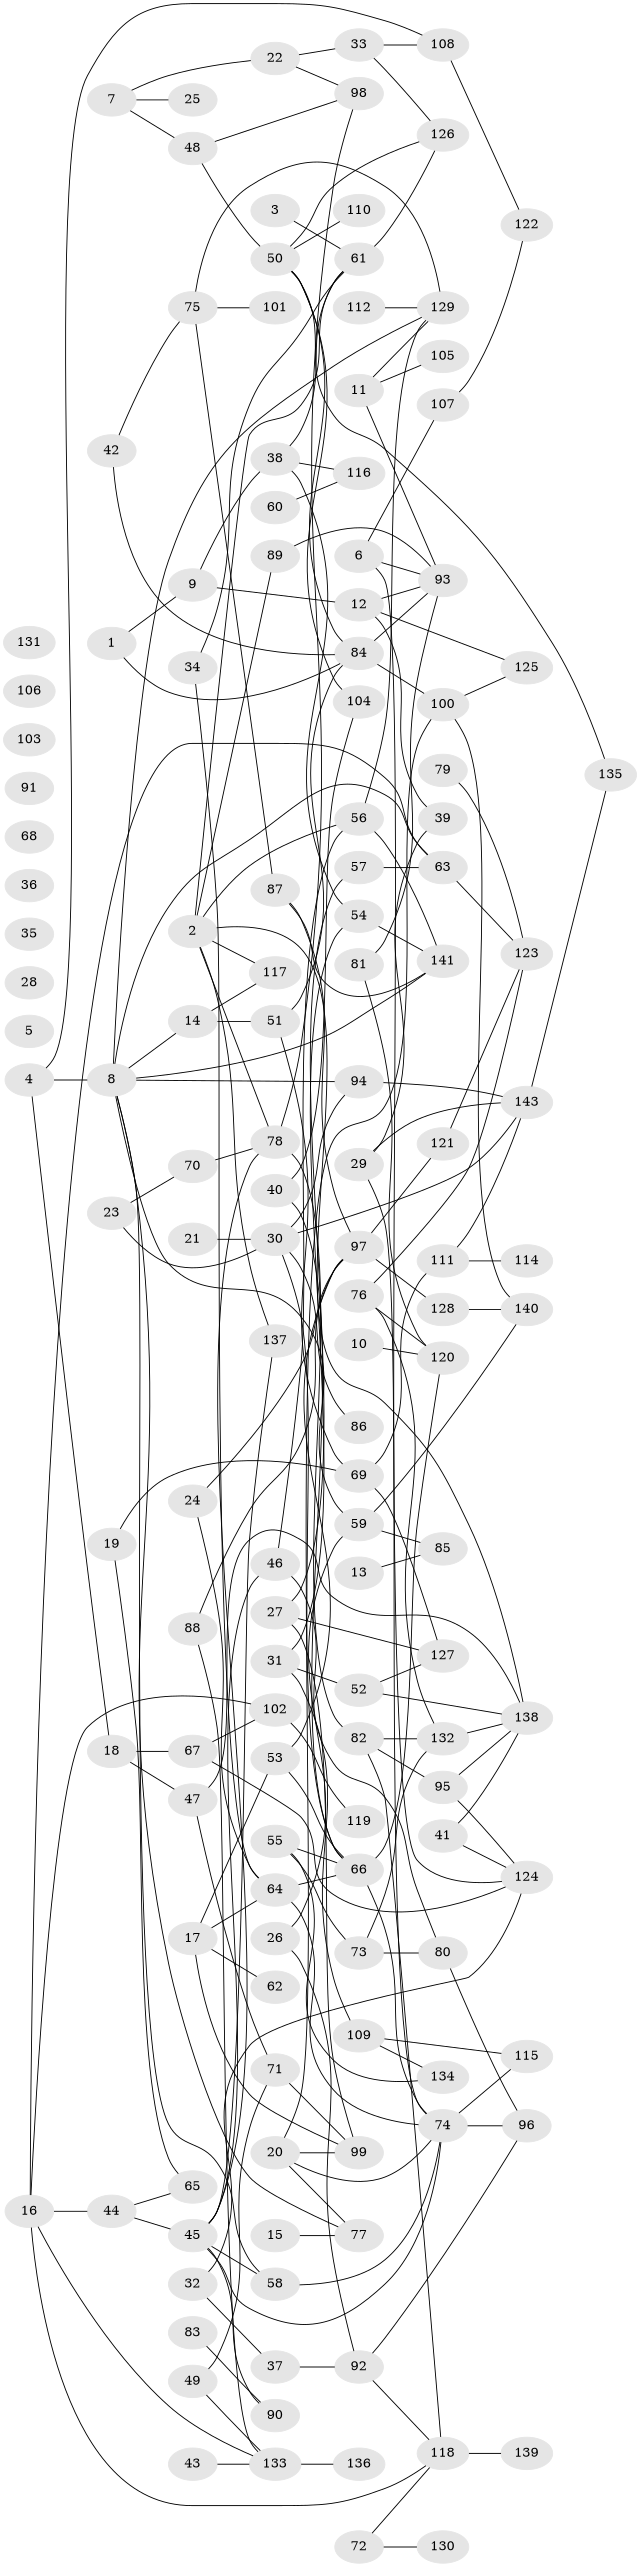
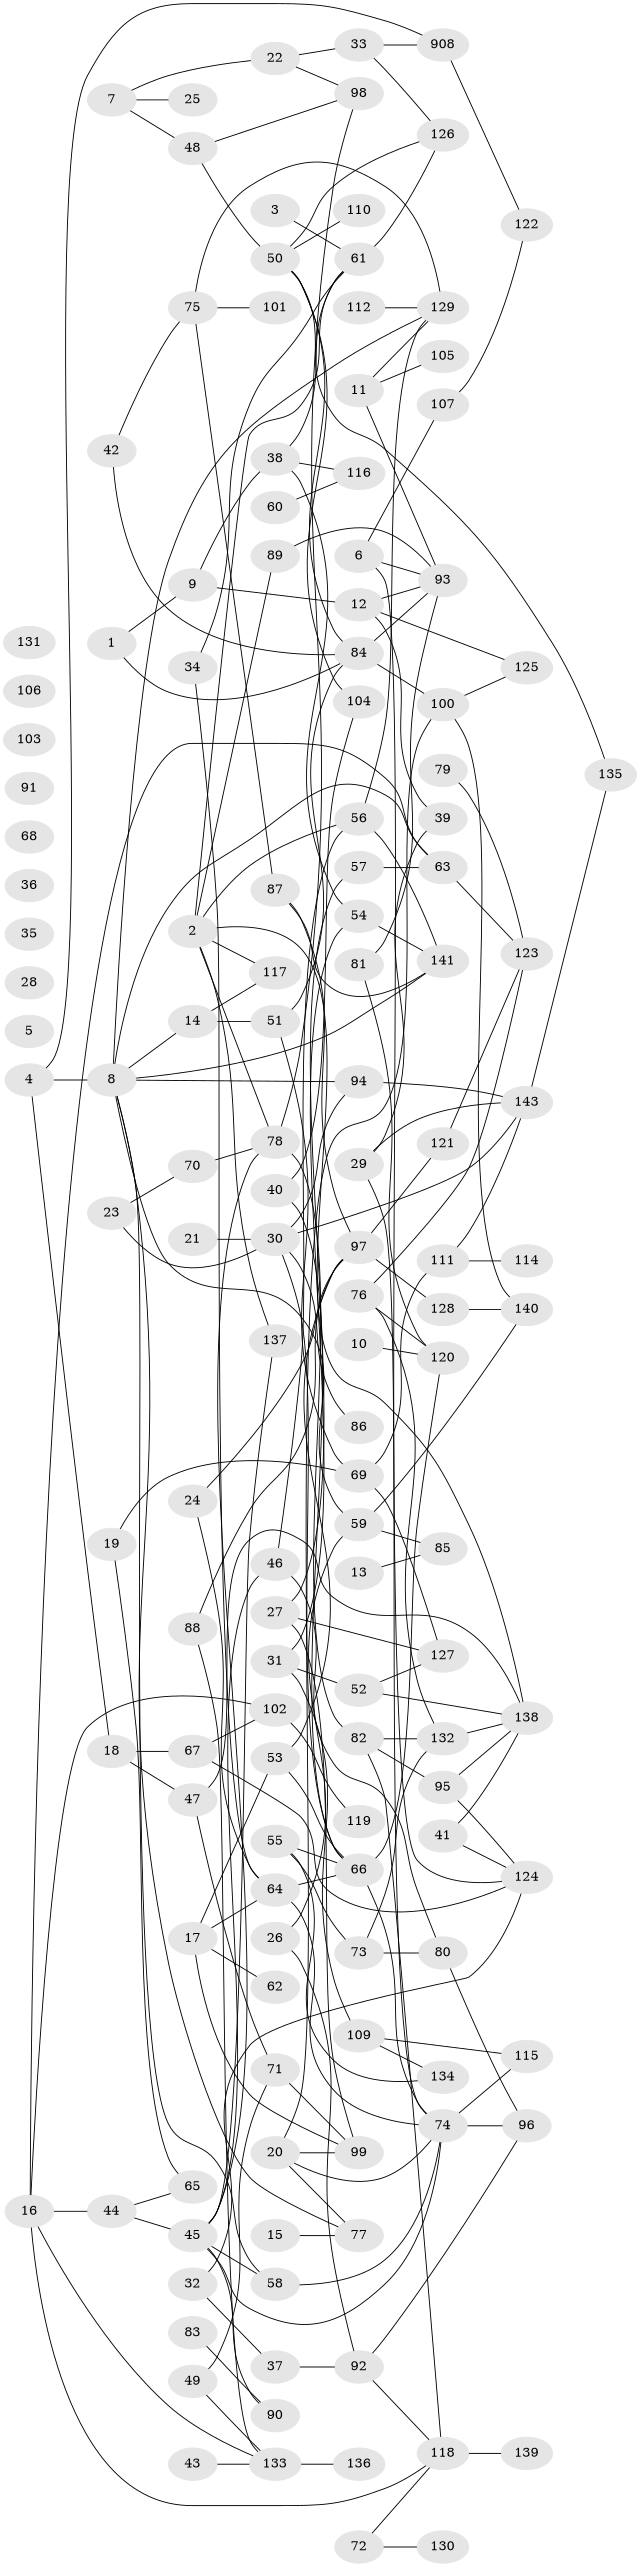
node "108": label "108" -> "908"
